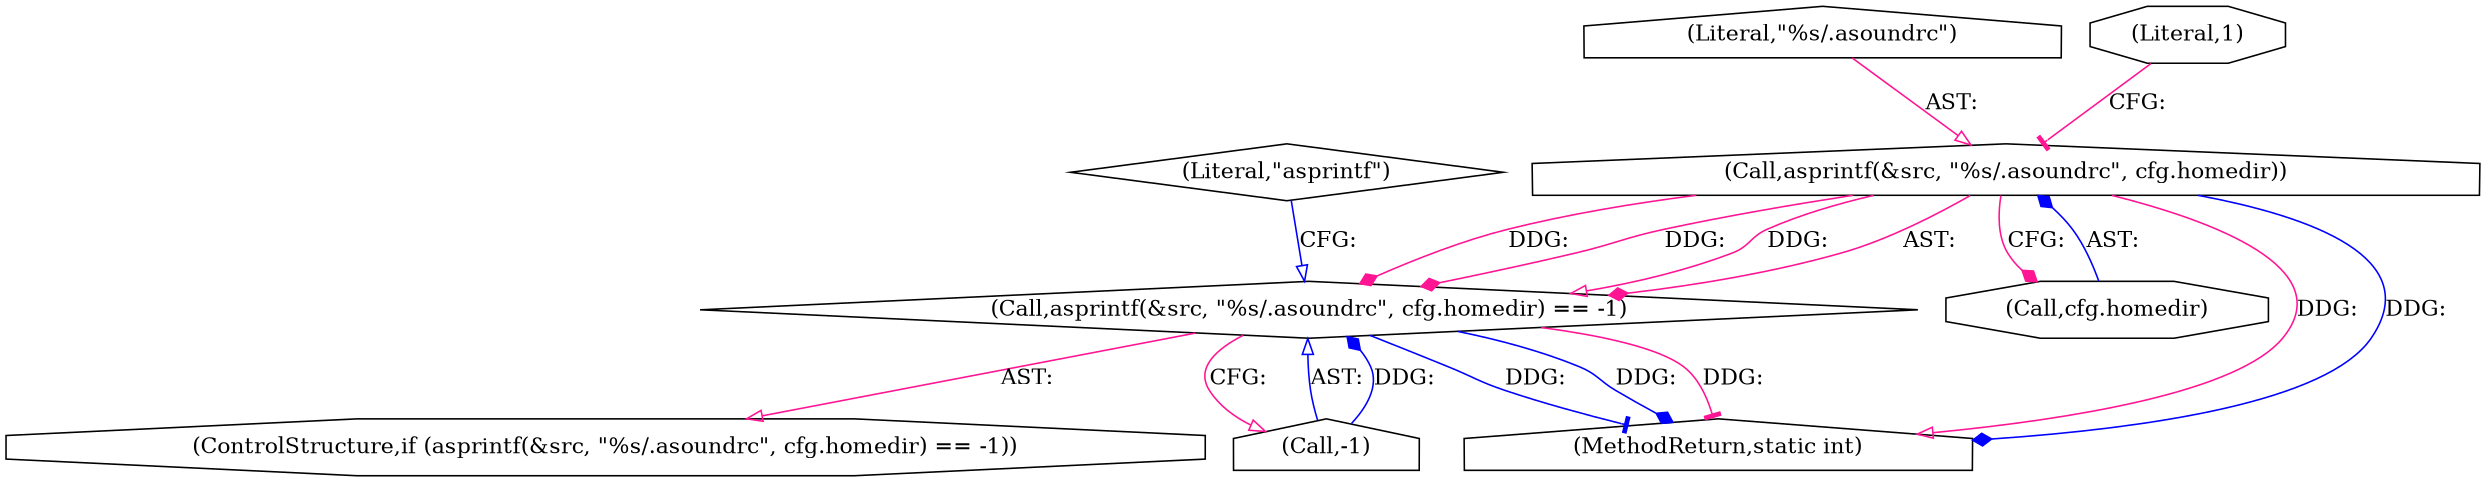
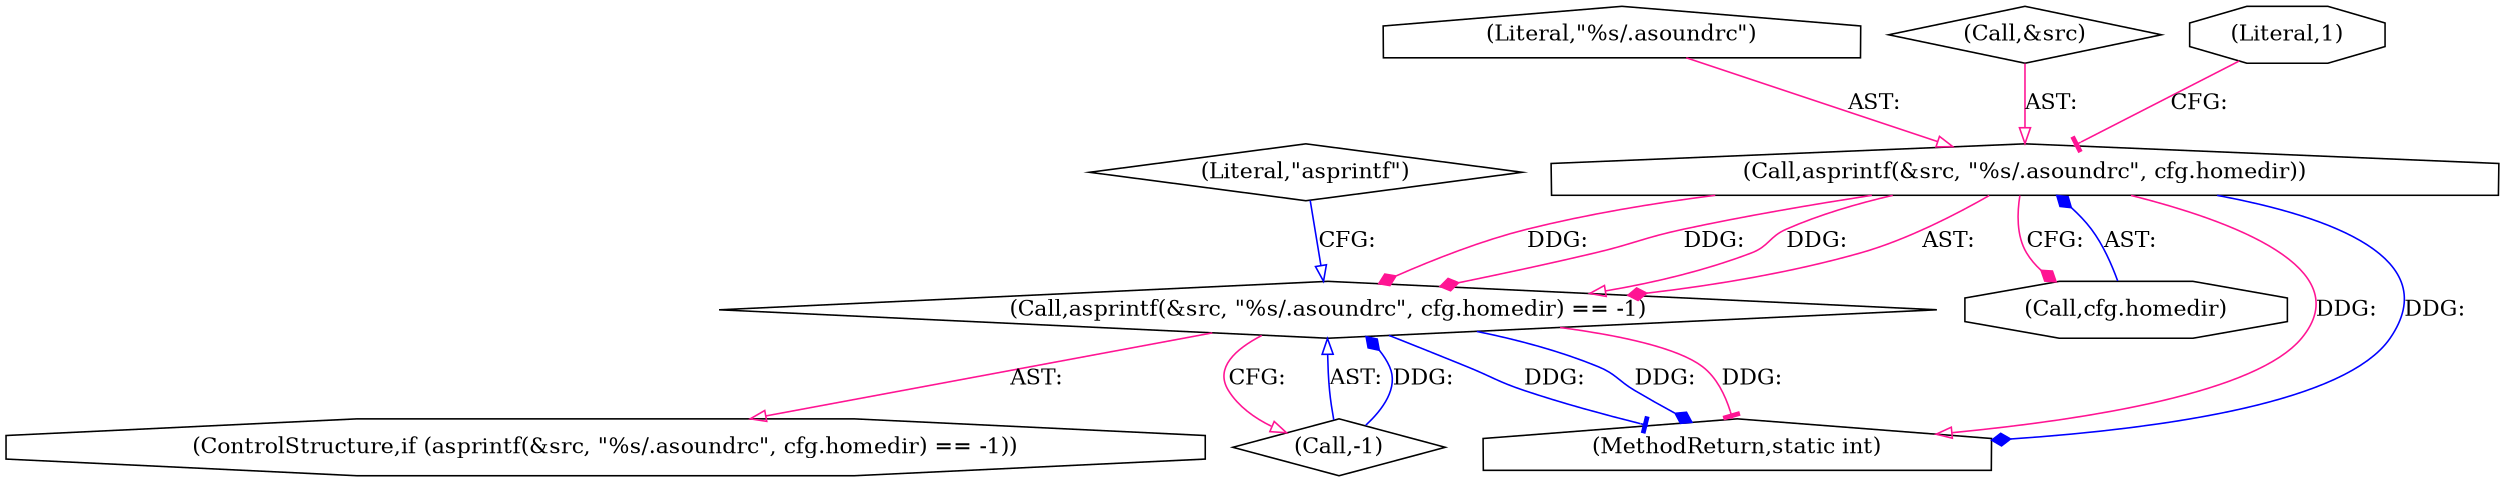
node "(Call,&src)": added
node "(Call,-1)": shape house -> diamond
